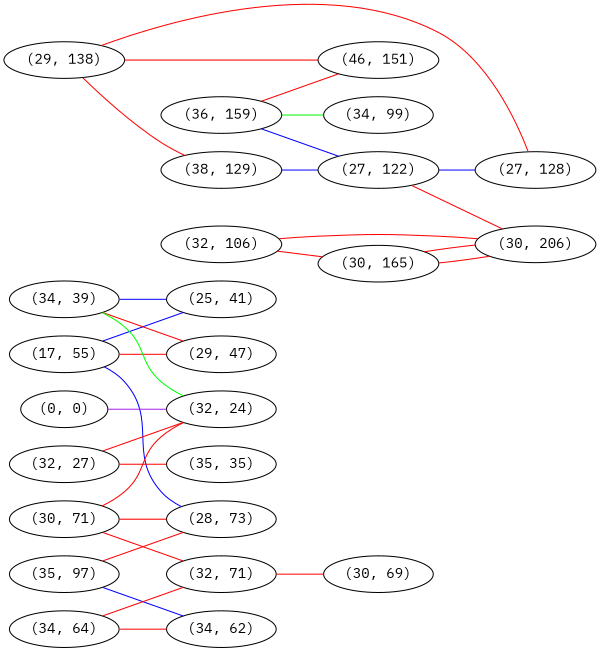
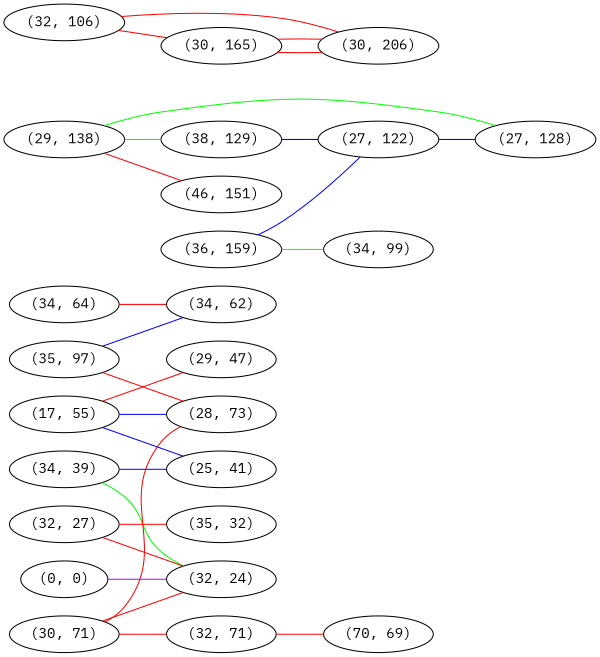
edge "(29, 138)" -- "(27, 128)": color red -> green
edge "(46, 151)" -- "(36, 159)": removed
edge "(29, 138)" -- "(38, 129)": color red -> green
edge "(27, 122)" -- "(30, 206)": removed
edge "(34, 39)" -- "(29, 47)": removed
node "(35, 35)": label "(35, 35)" -> "(35, 32)"
node "(30, 69)": label "(30, 69)" -> "(70, 69)"
edge "(32, 71)" -- "(34, 64)": removed
